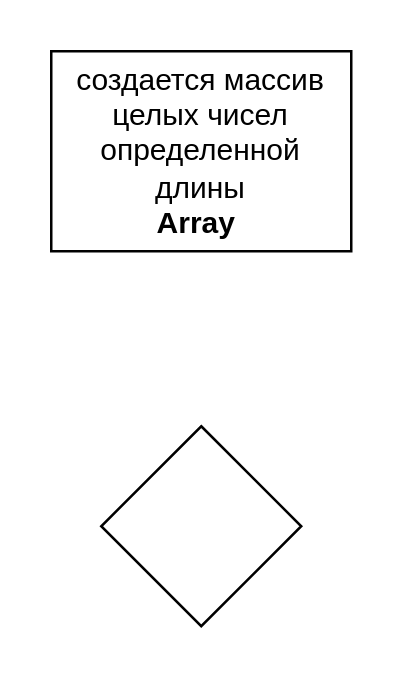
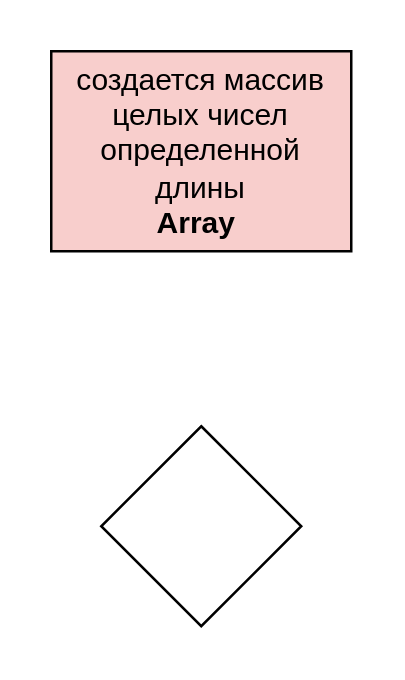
node "создается массив целых чисел определенной длины Array": fillcolor #ffffff -> #f8cecc
